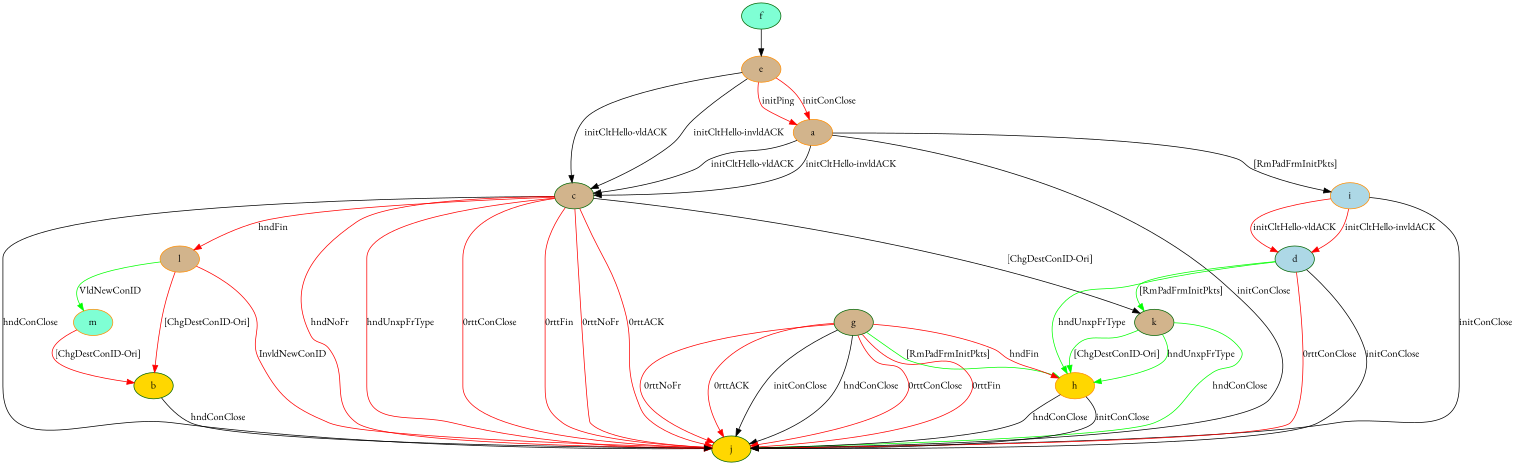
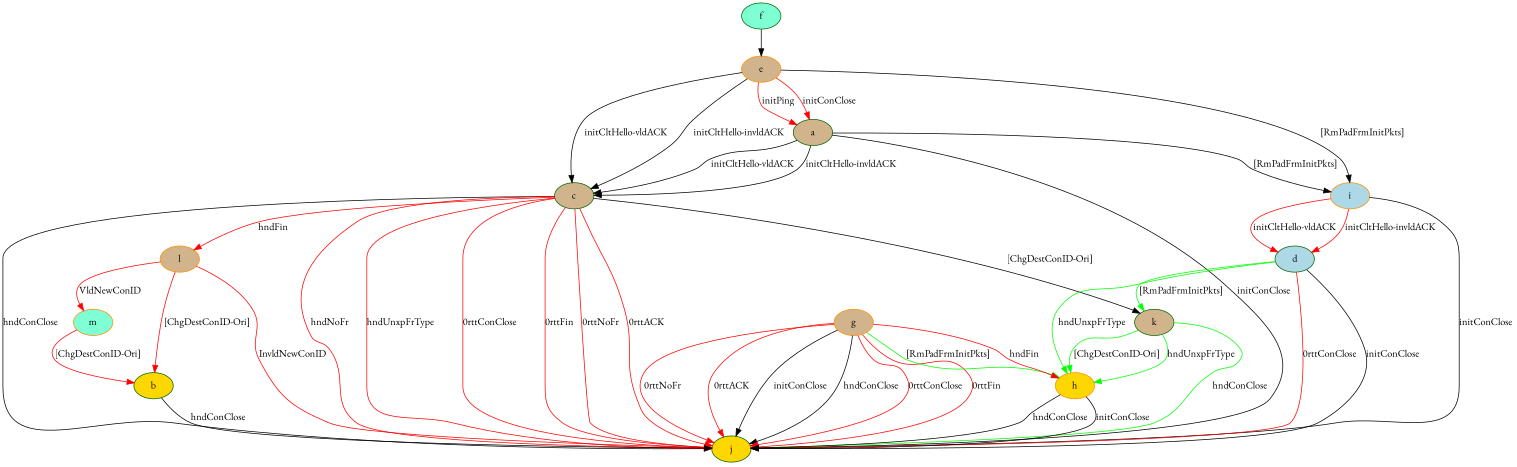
edge "e" -> "i": added, label "[RmPadFrmInitPkts]"
node "a": color darkorange -> darkgreen
edge "l" -> "m": color green -> red
node "g": color darkgreen -> darkorange
